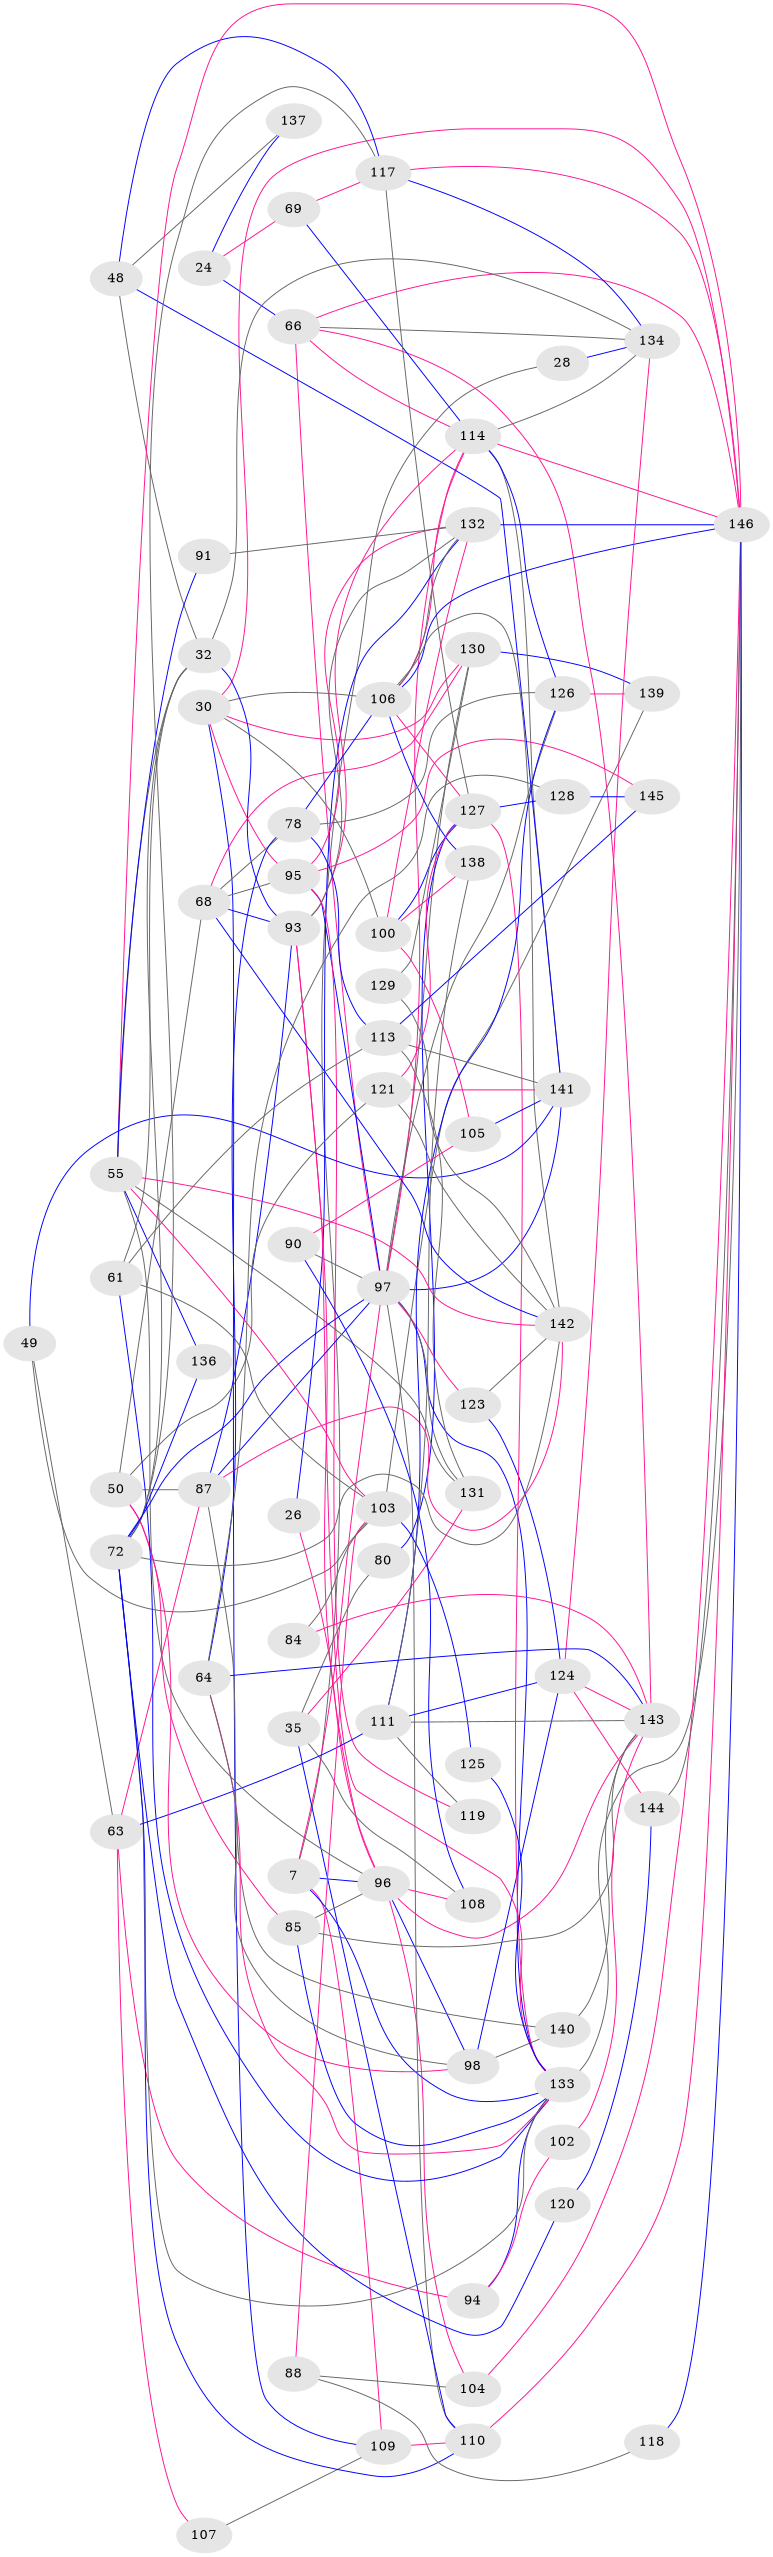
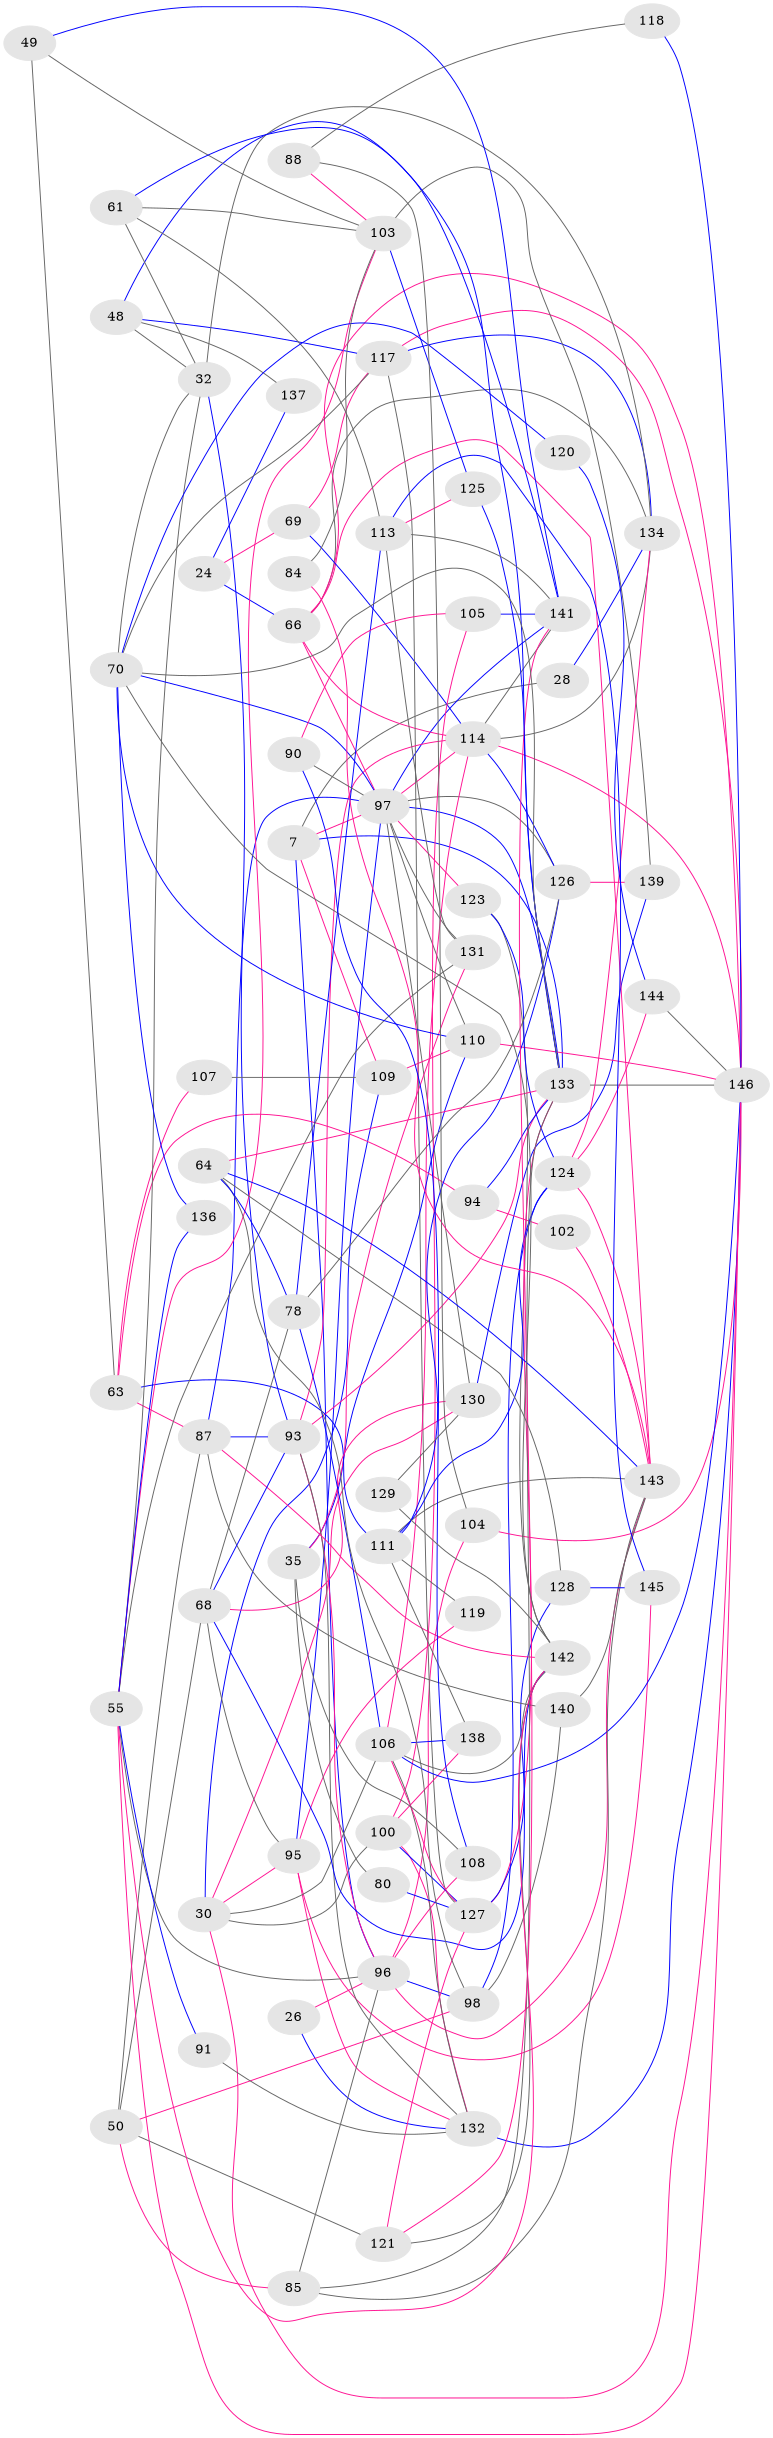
edge "125" -- "113": added
node "72": label "72" -> "70"
edge "85" -- "133": color blue -> gray40
